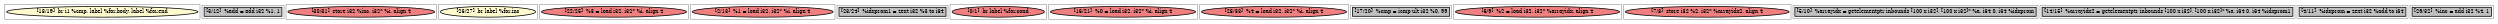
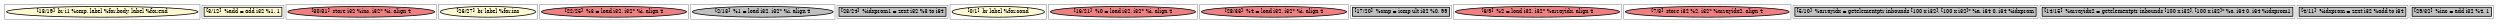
node "[3/12]  %add = add i32 %1, 1": fillcolor grey -> lemonchiffon
node "[2/13]  %1 = load i32, i32* %i, align 4": fillcolor lightcoral -> grey
node "[0/1]  br label %for.cond": fillcolor lightcoral -> lemonchiffon
